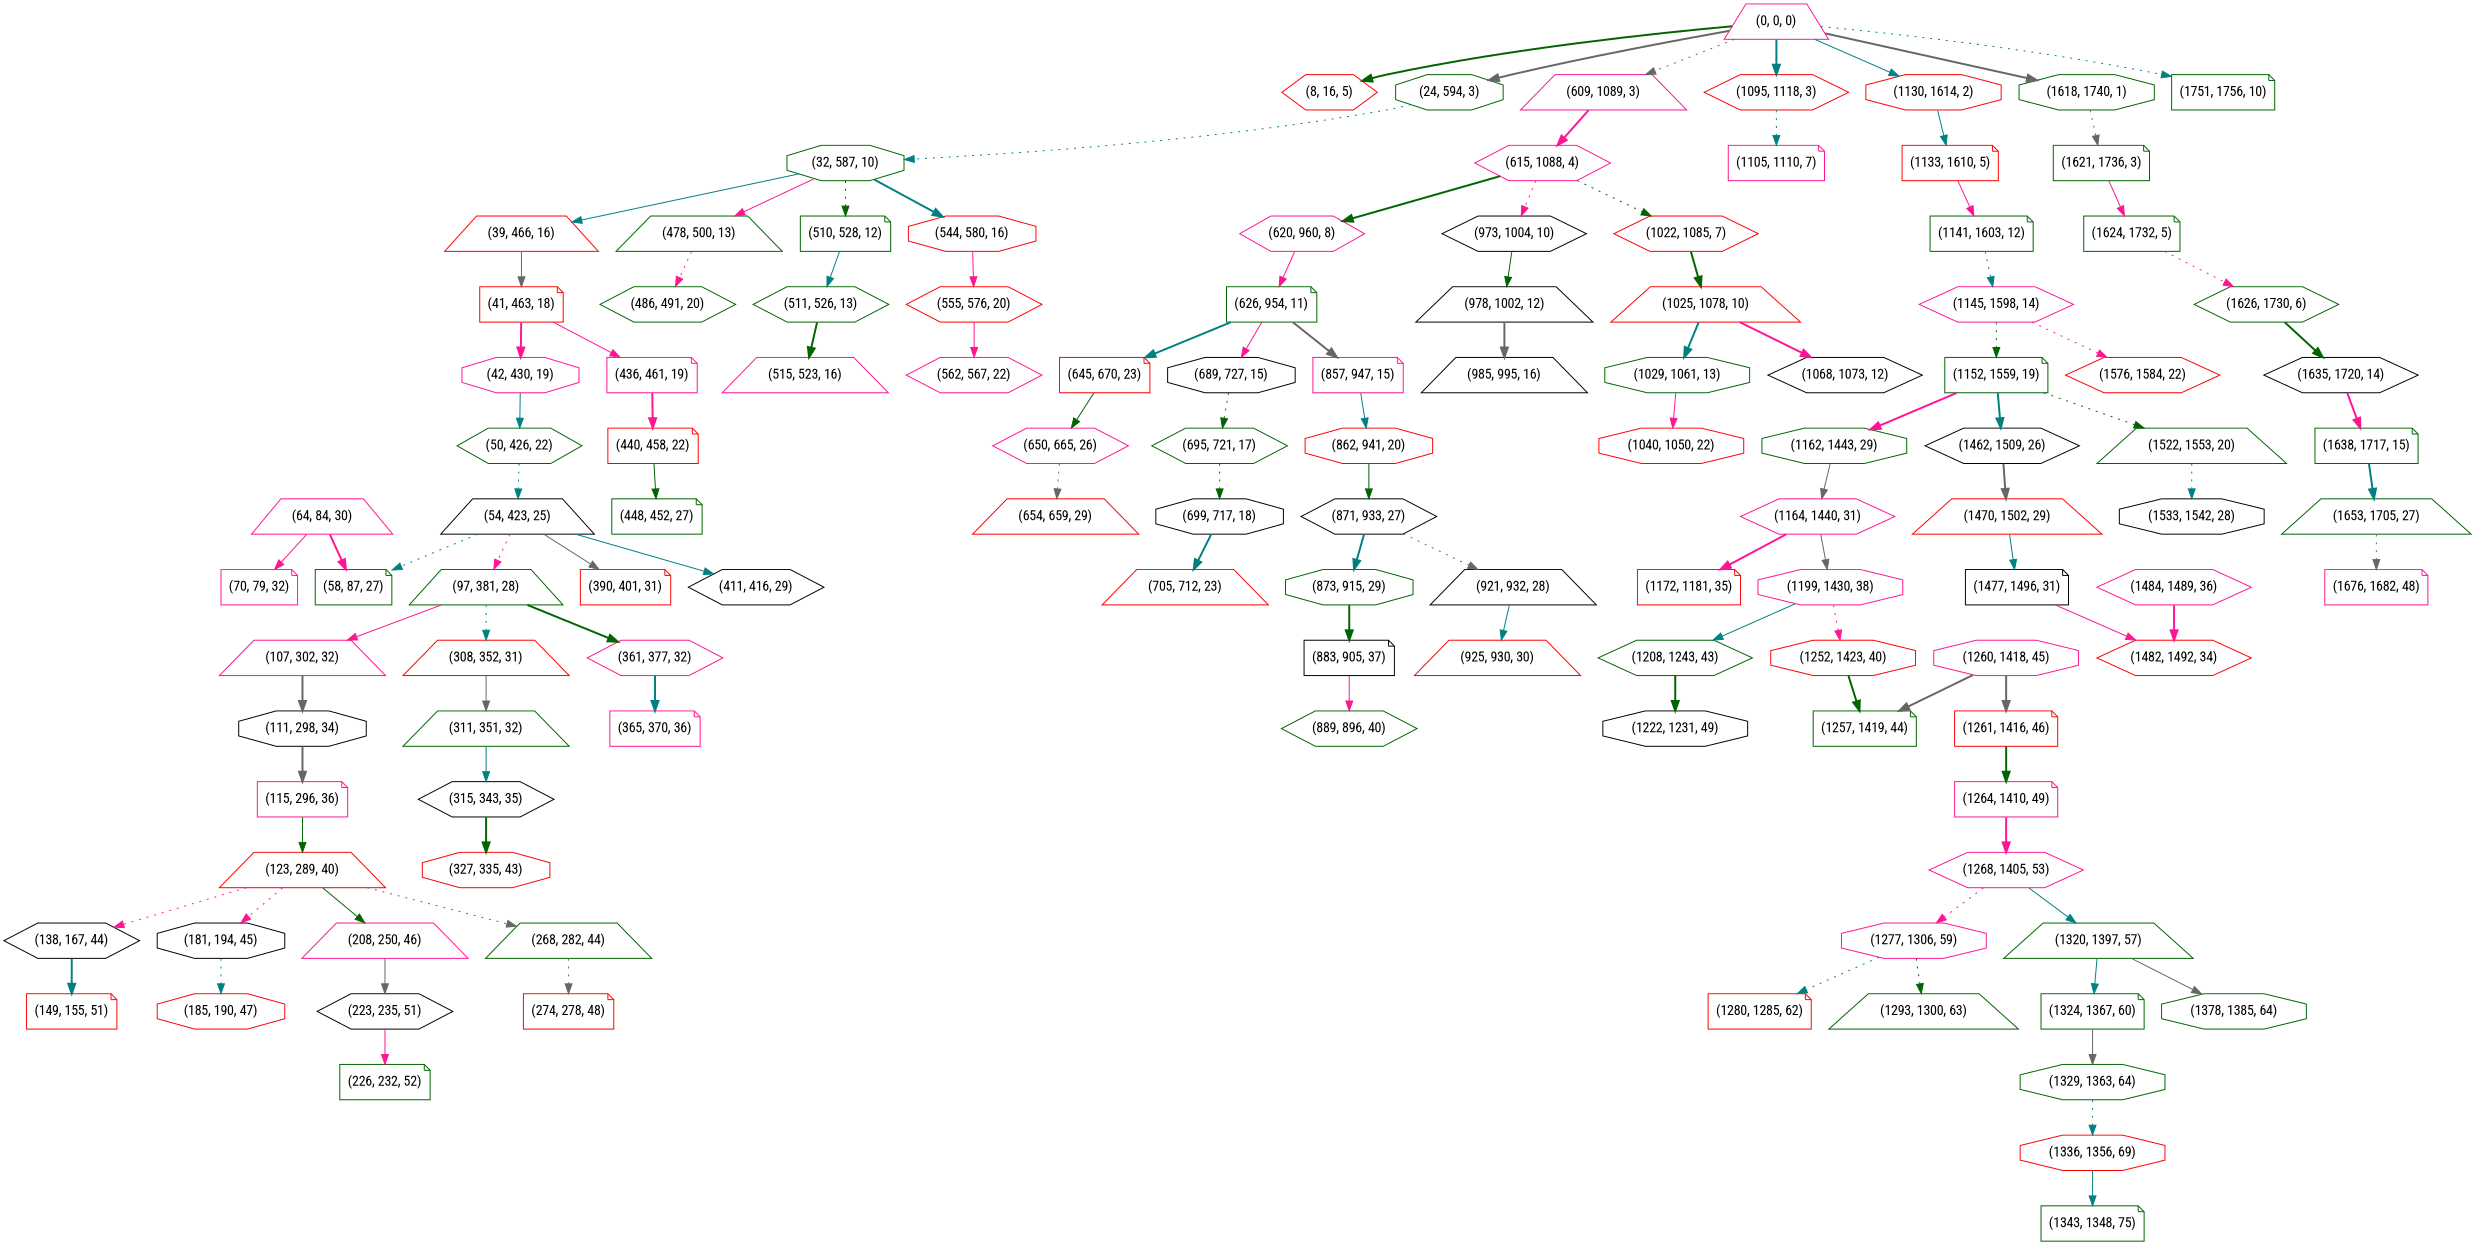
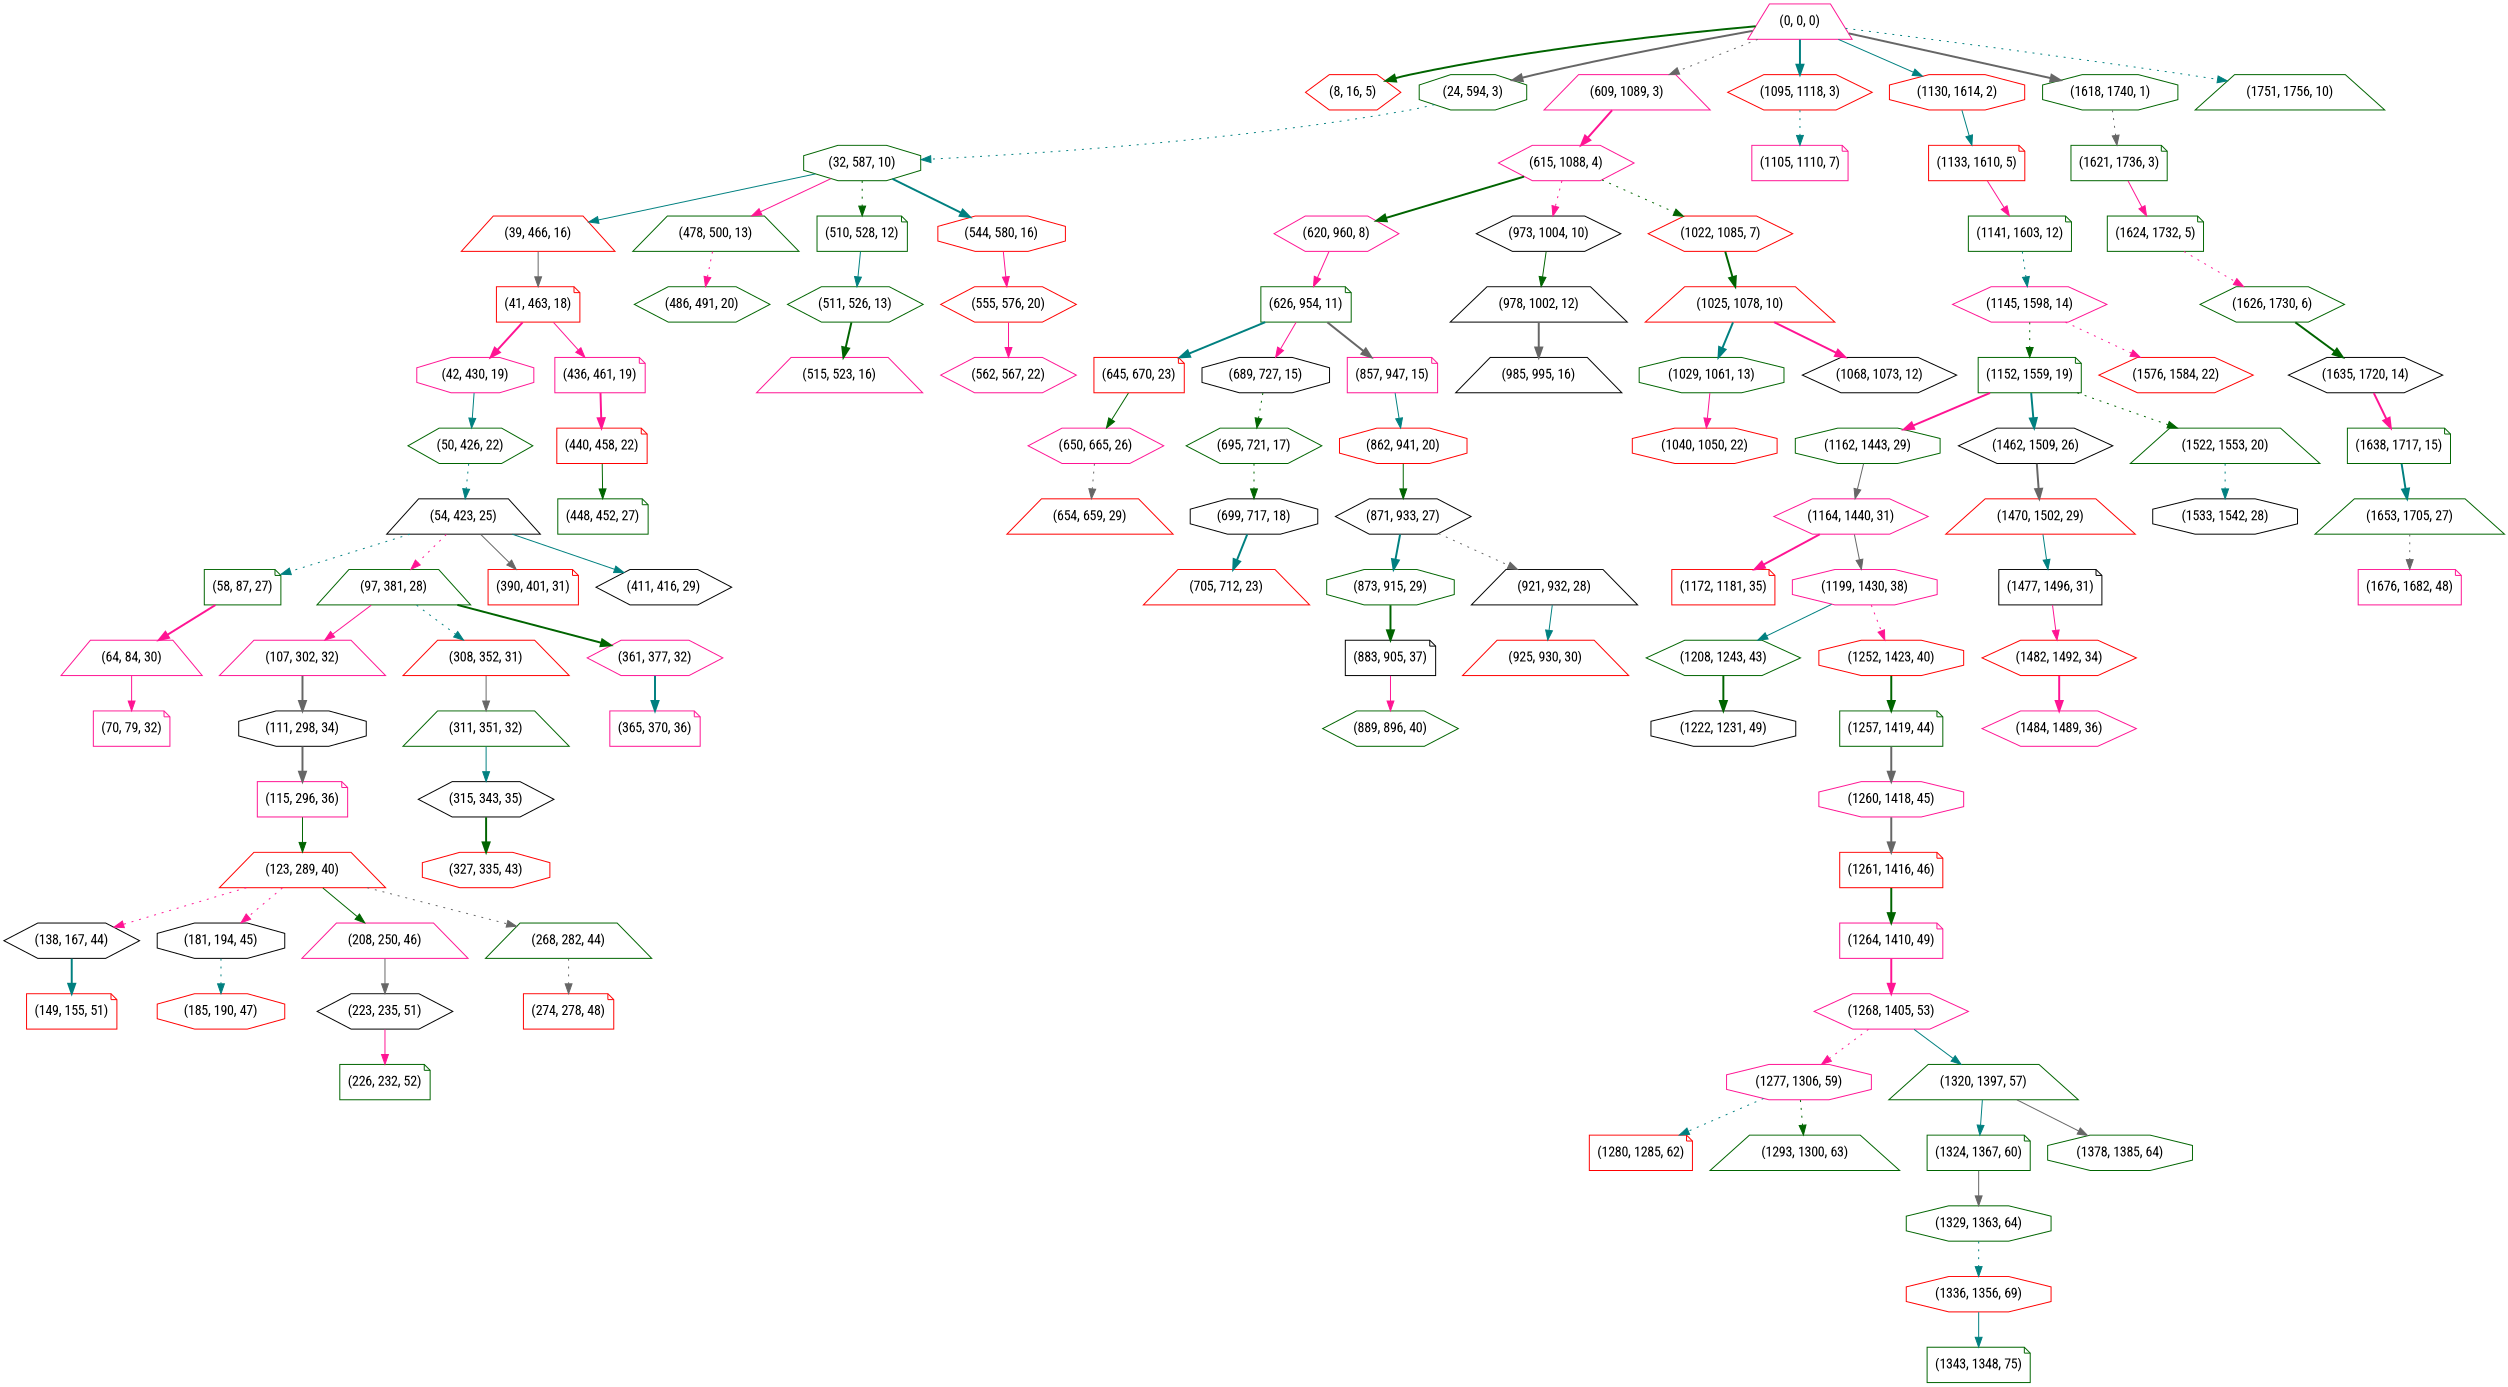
node "(1751, 1756, 10)": shape note -> trapezium
edge "(64, 84, 30)" -> "(58, 87, 27)": reversed
edge "(1484, 1489, 36)" -> "(1482, 1492, 34)": reversed
edge "(1260, 1418, 45)" -> "(1257, 1419, 44)": reversed
